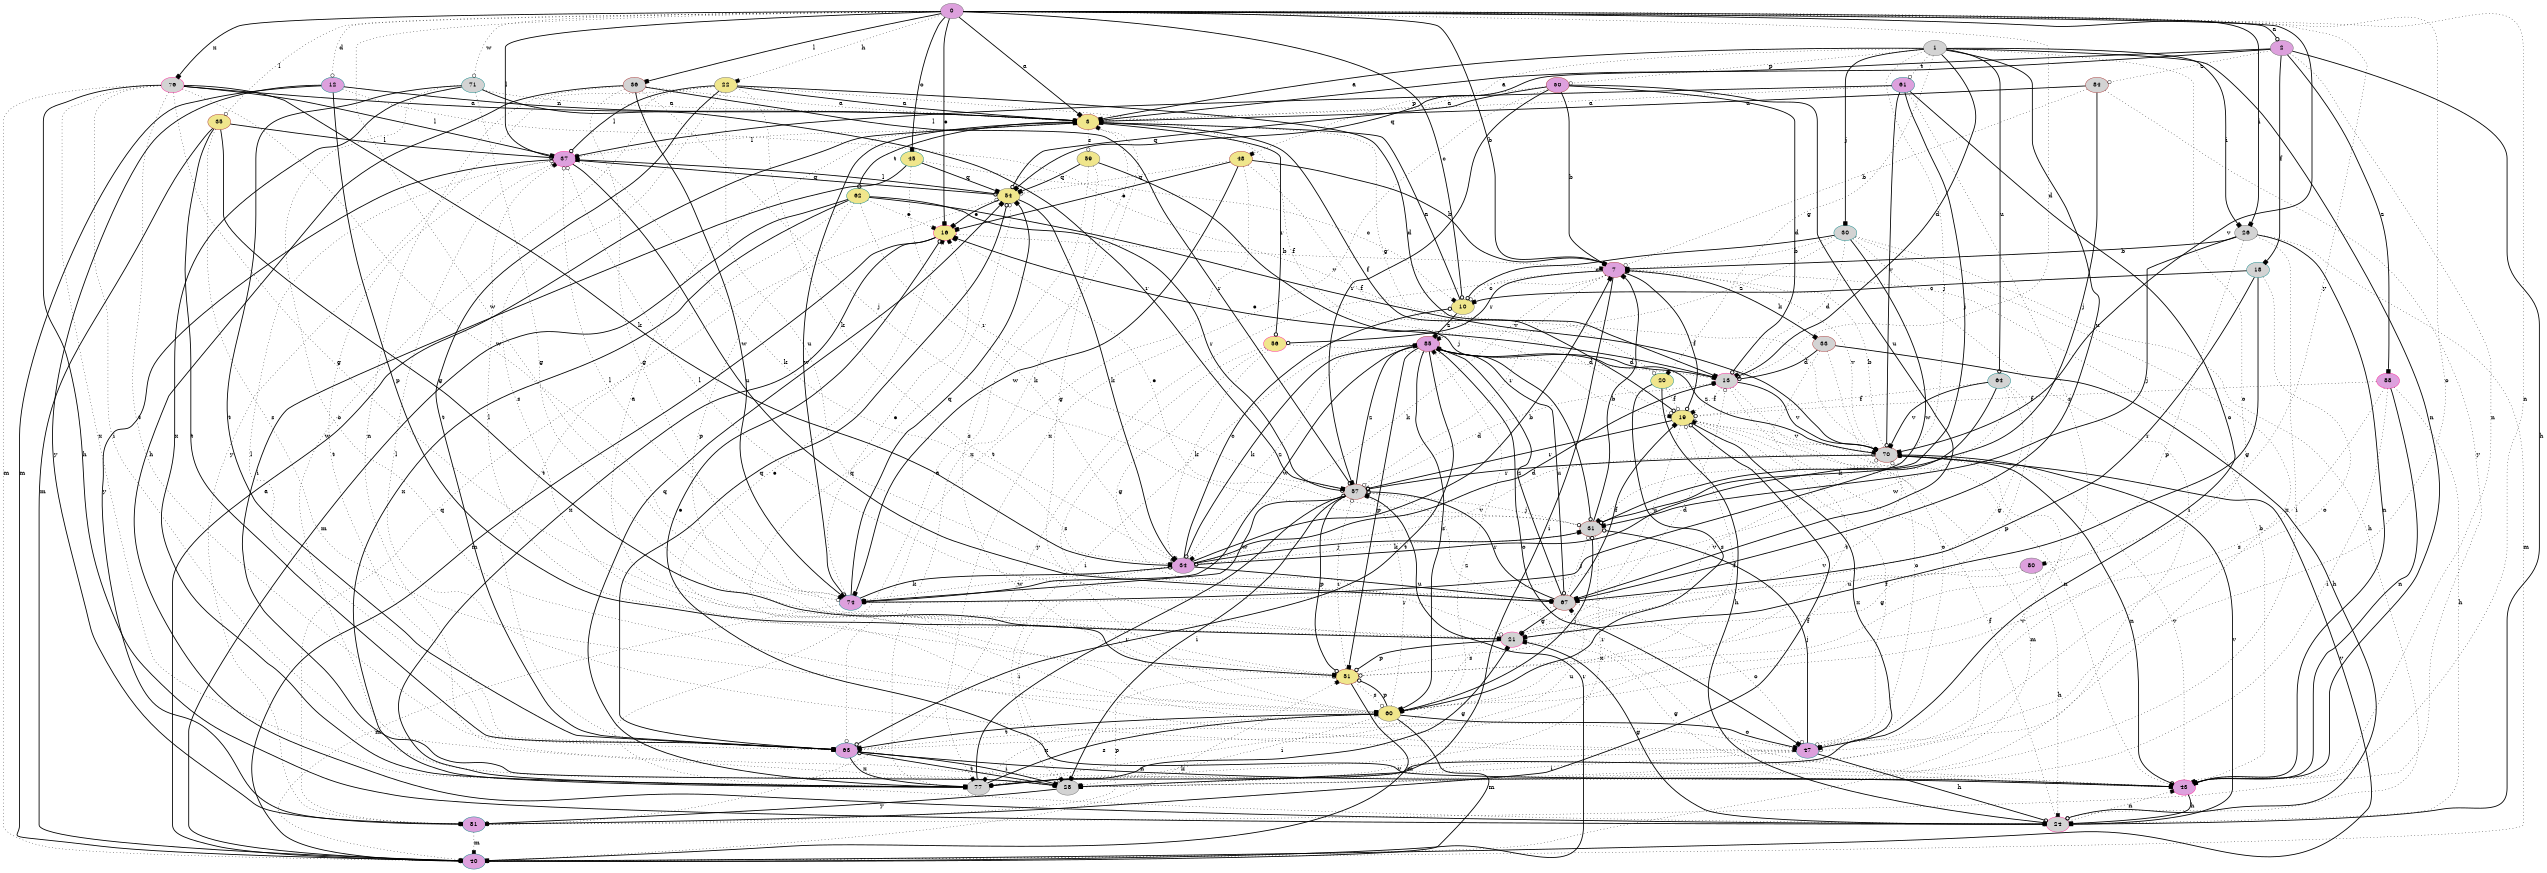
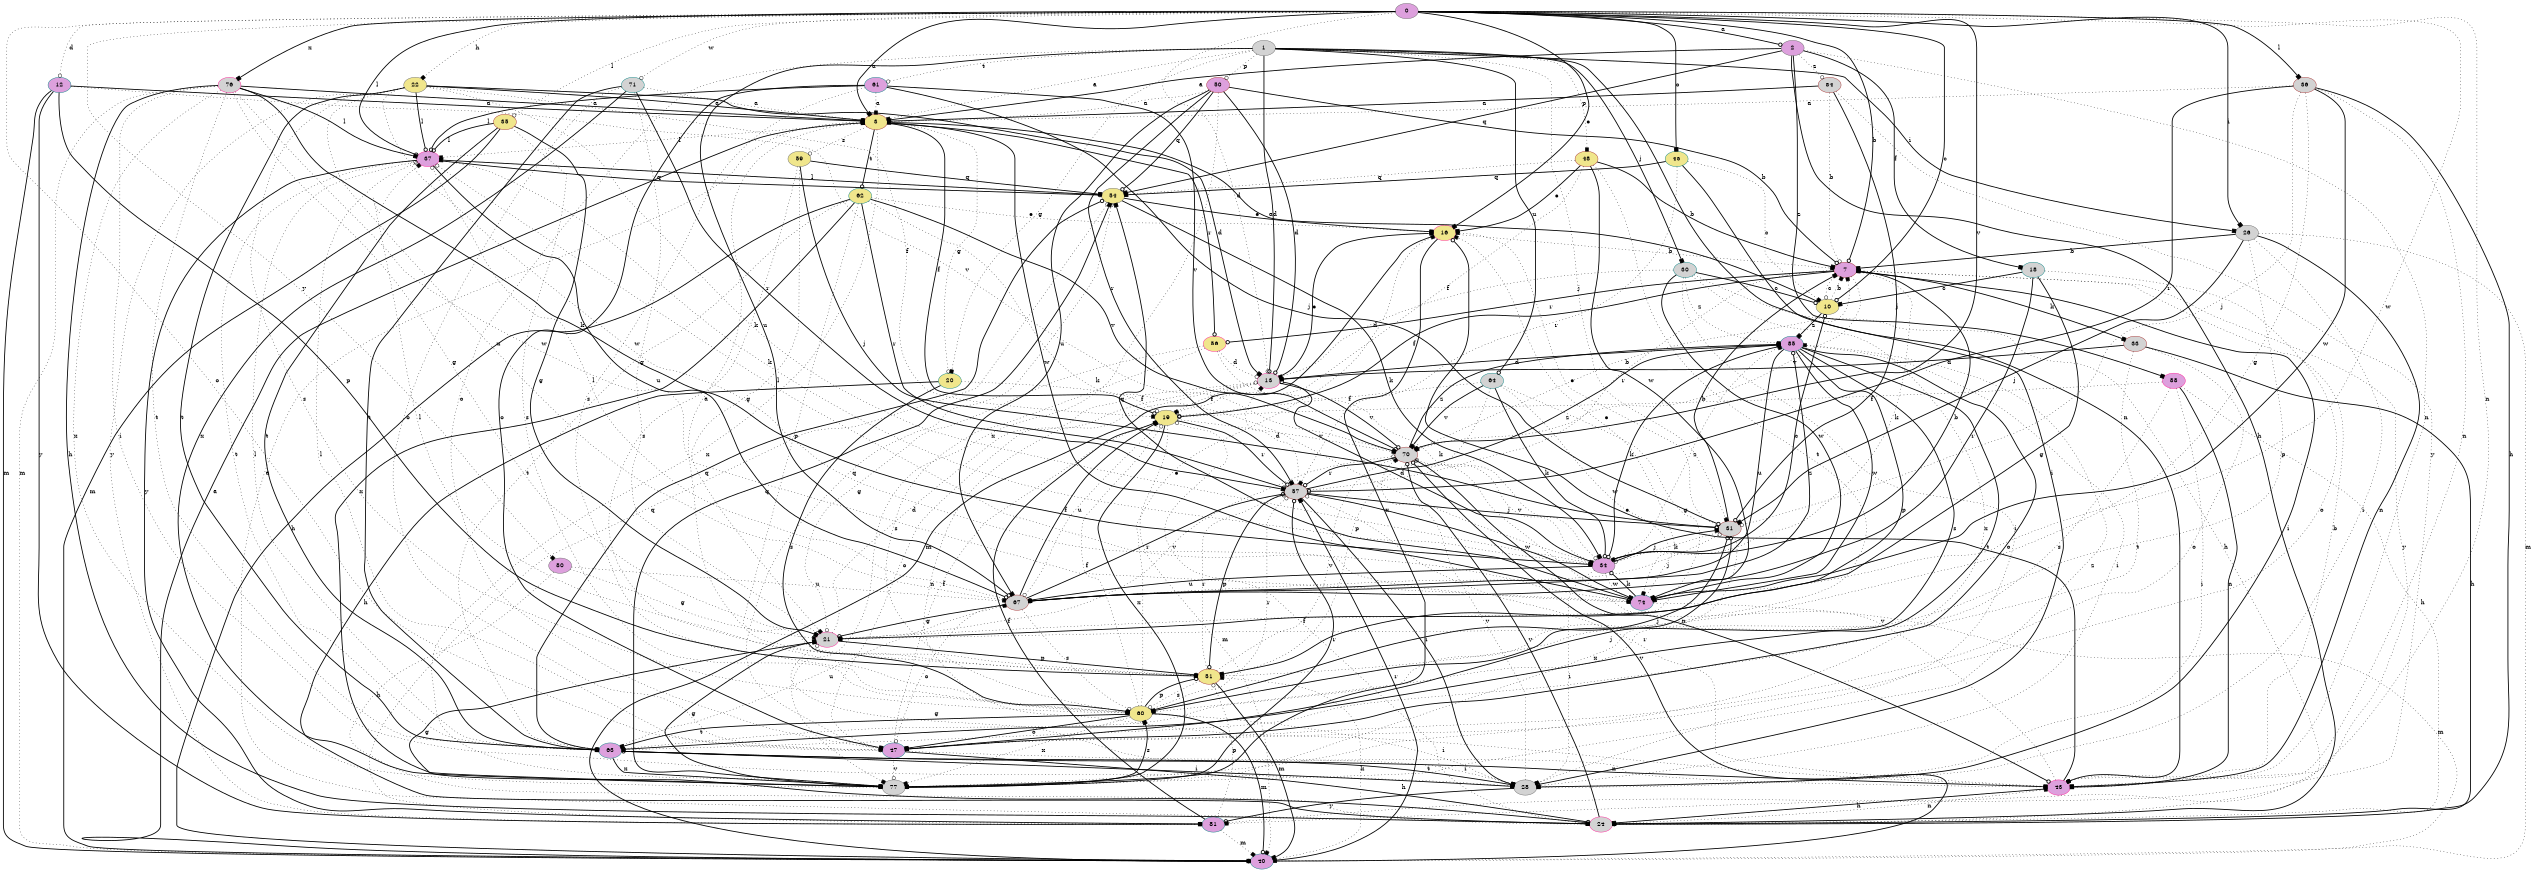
edge "1" -> "3": style bold -> dotted
edge "12" -> "3": label "n" -> "a"
edge "30" -> "7": now "10" -> "7"
node "85": color brown -> teal
edge "57" -> "31": style dotted -> bold
edge "62" -> "40": label "m" -> "h"
edge "22" -> "28": now "22" -> "74"
